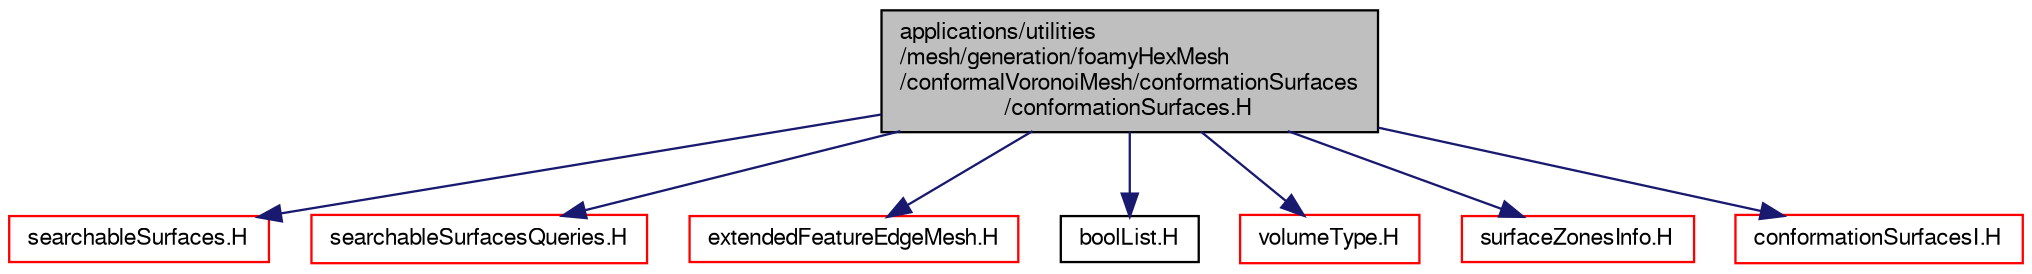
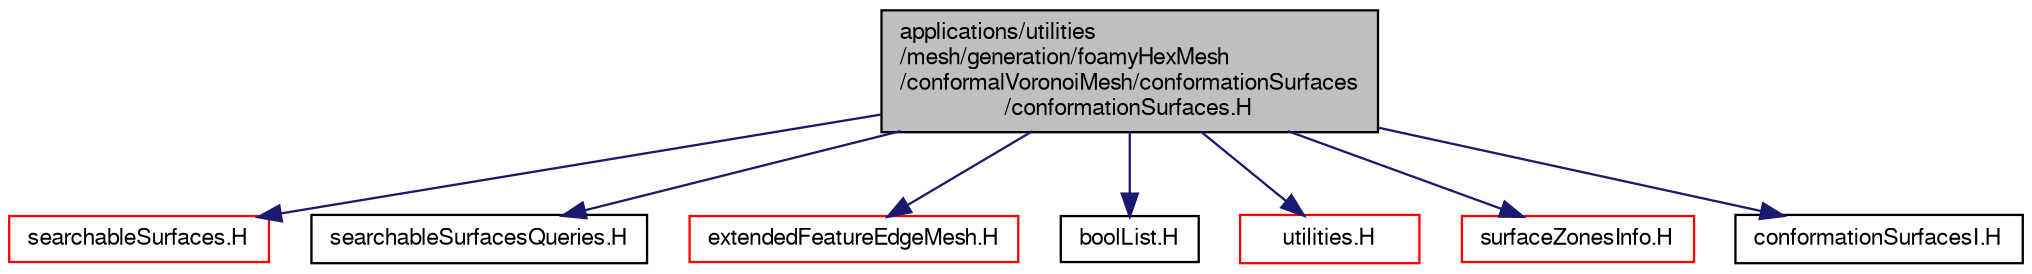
node "searchableSurfacesQueries.H": color red -> black
node "volumeType.H": label "volumeType.H" -> "utilities.H"
node "conformationSurfacesI.H": color red -> black
